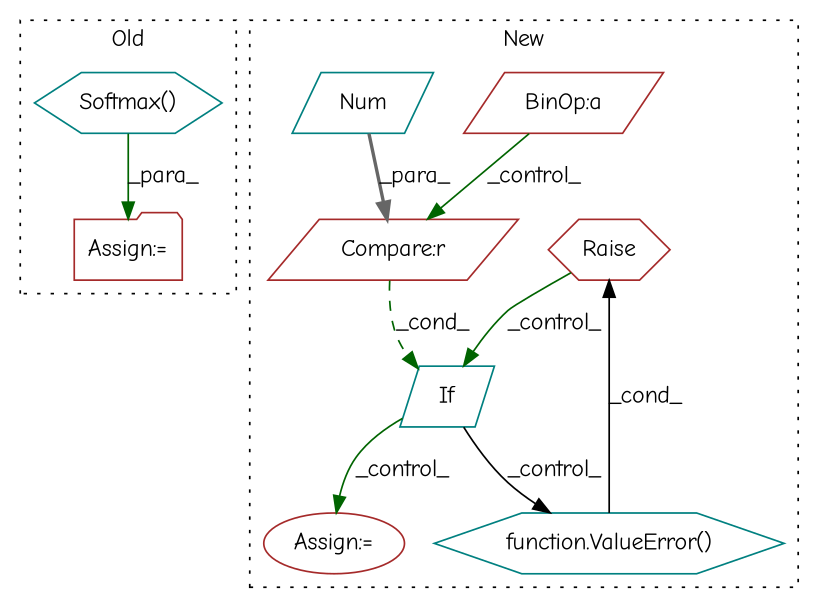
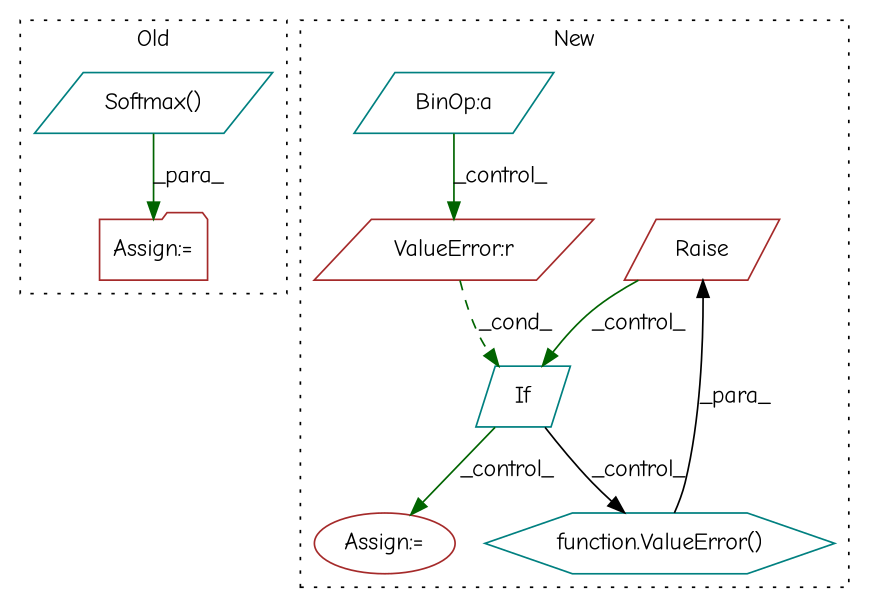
node "Softmax()": shape hexagon -> parallelogram
node "Num": removed
node "BinOp:a": color brown -> teal
node "Compare:r": label "Compare:r" -> "ValueError:r"
node "Raise": shape hexagon -> parallelogram
edge "function.ValueError()" -> "Raise": label "_cond_" -> "_para_"
